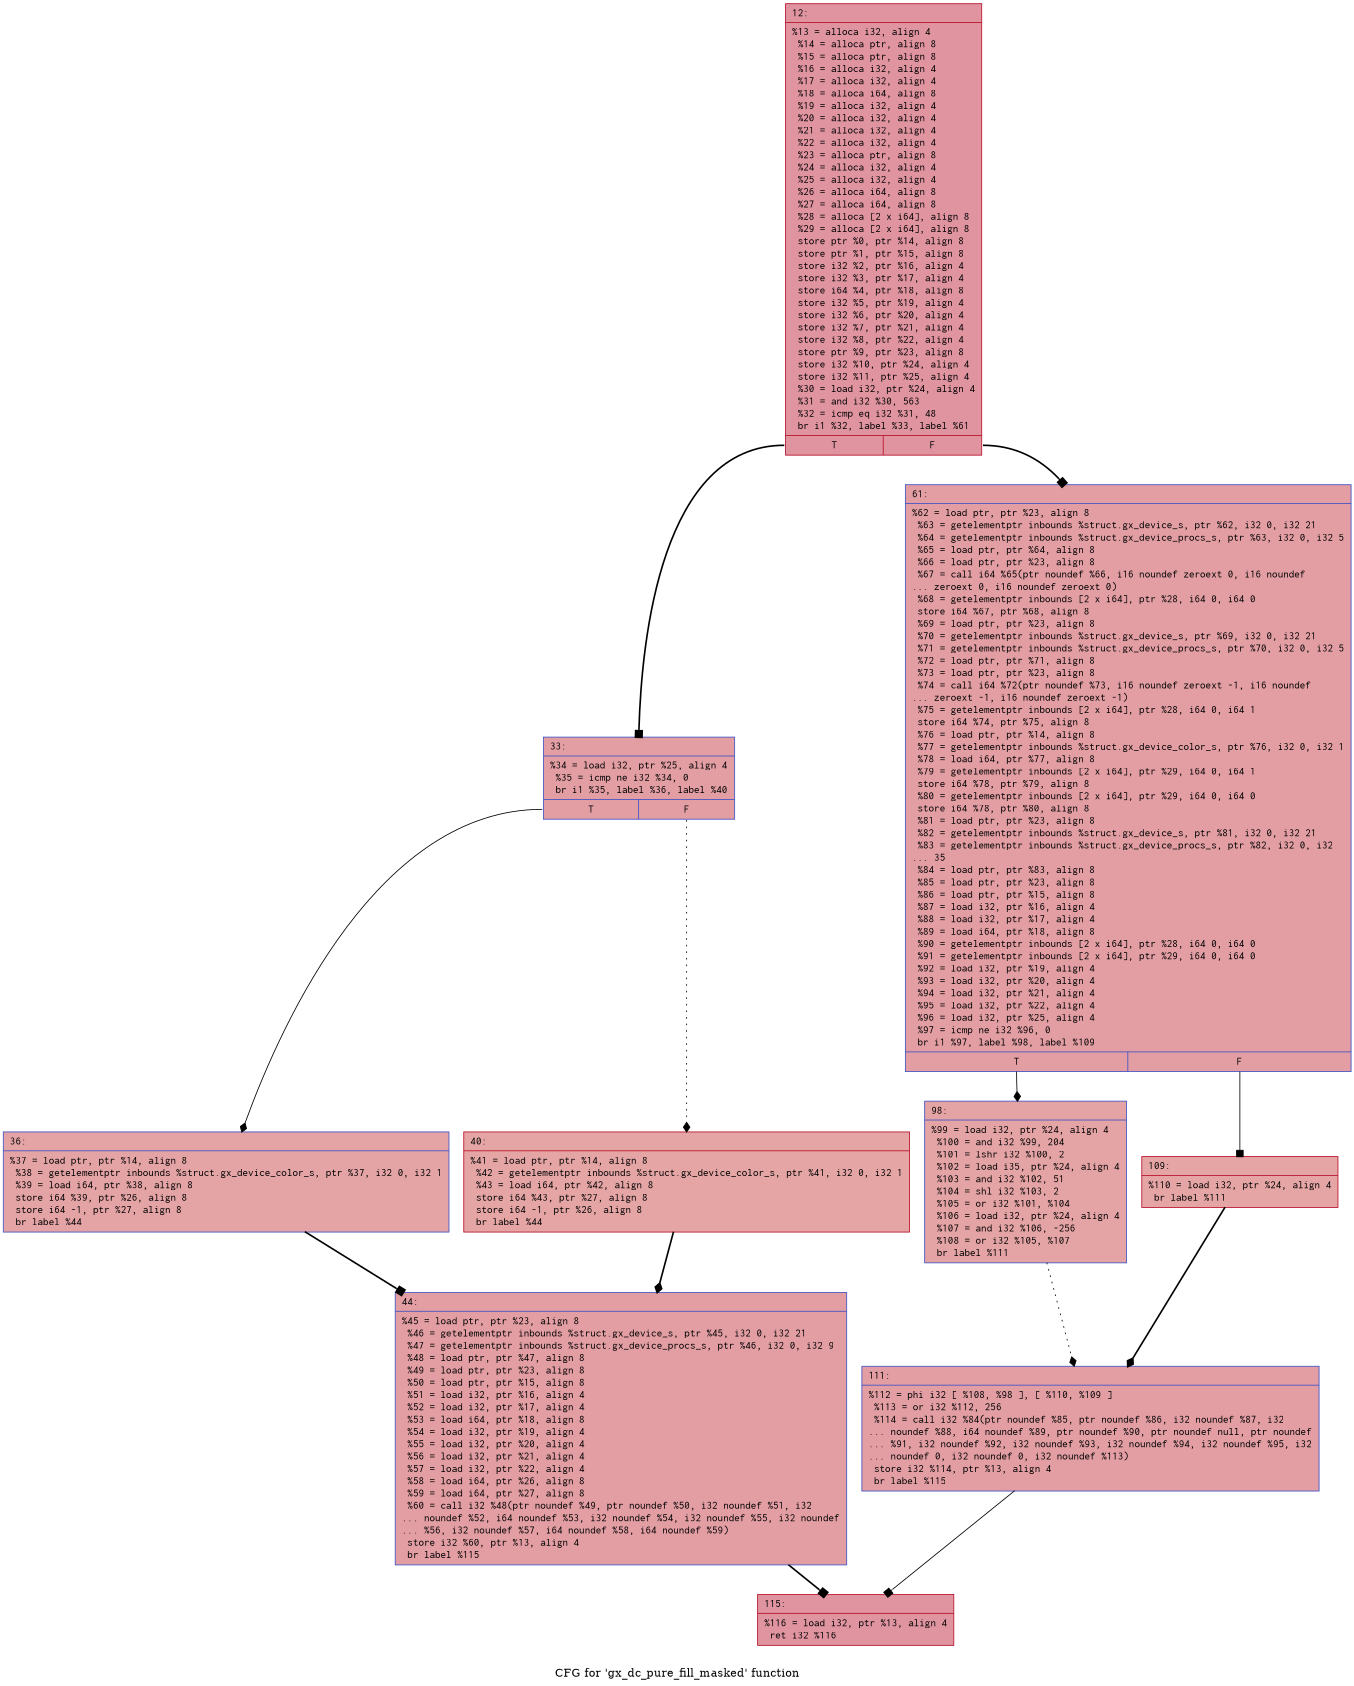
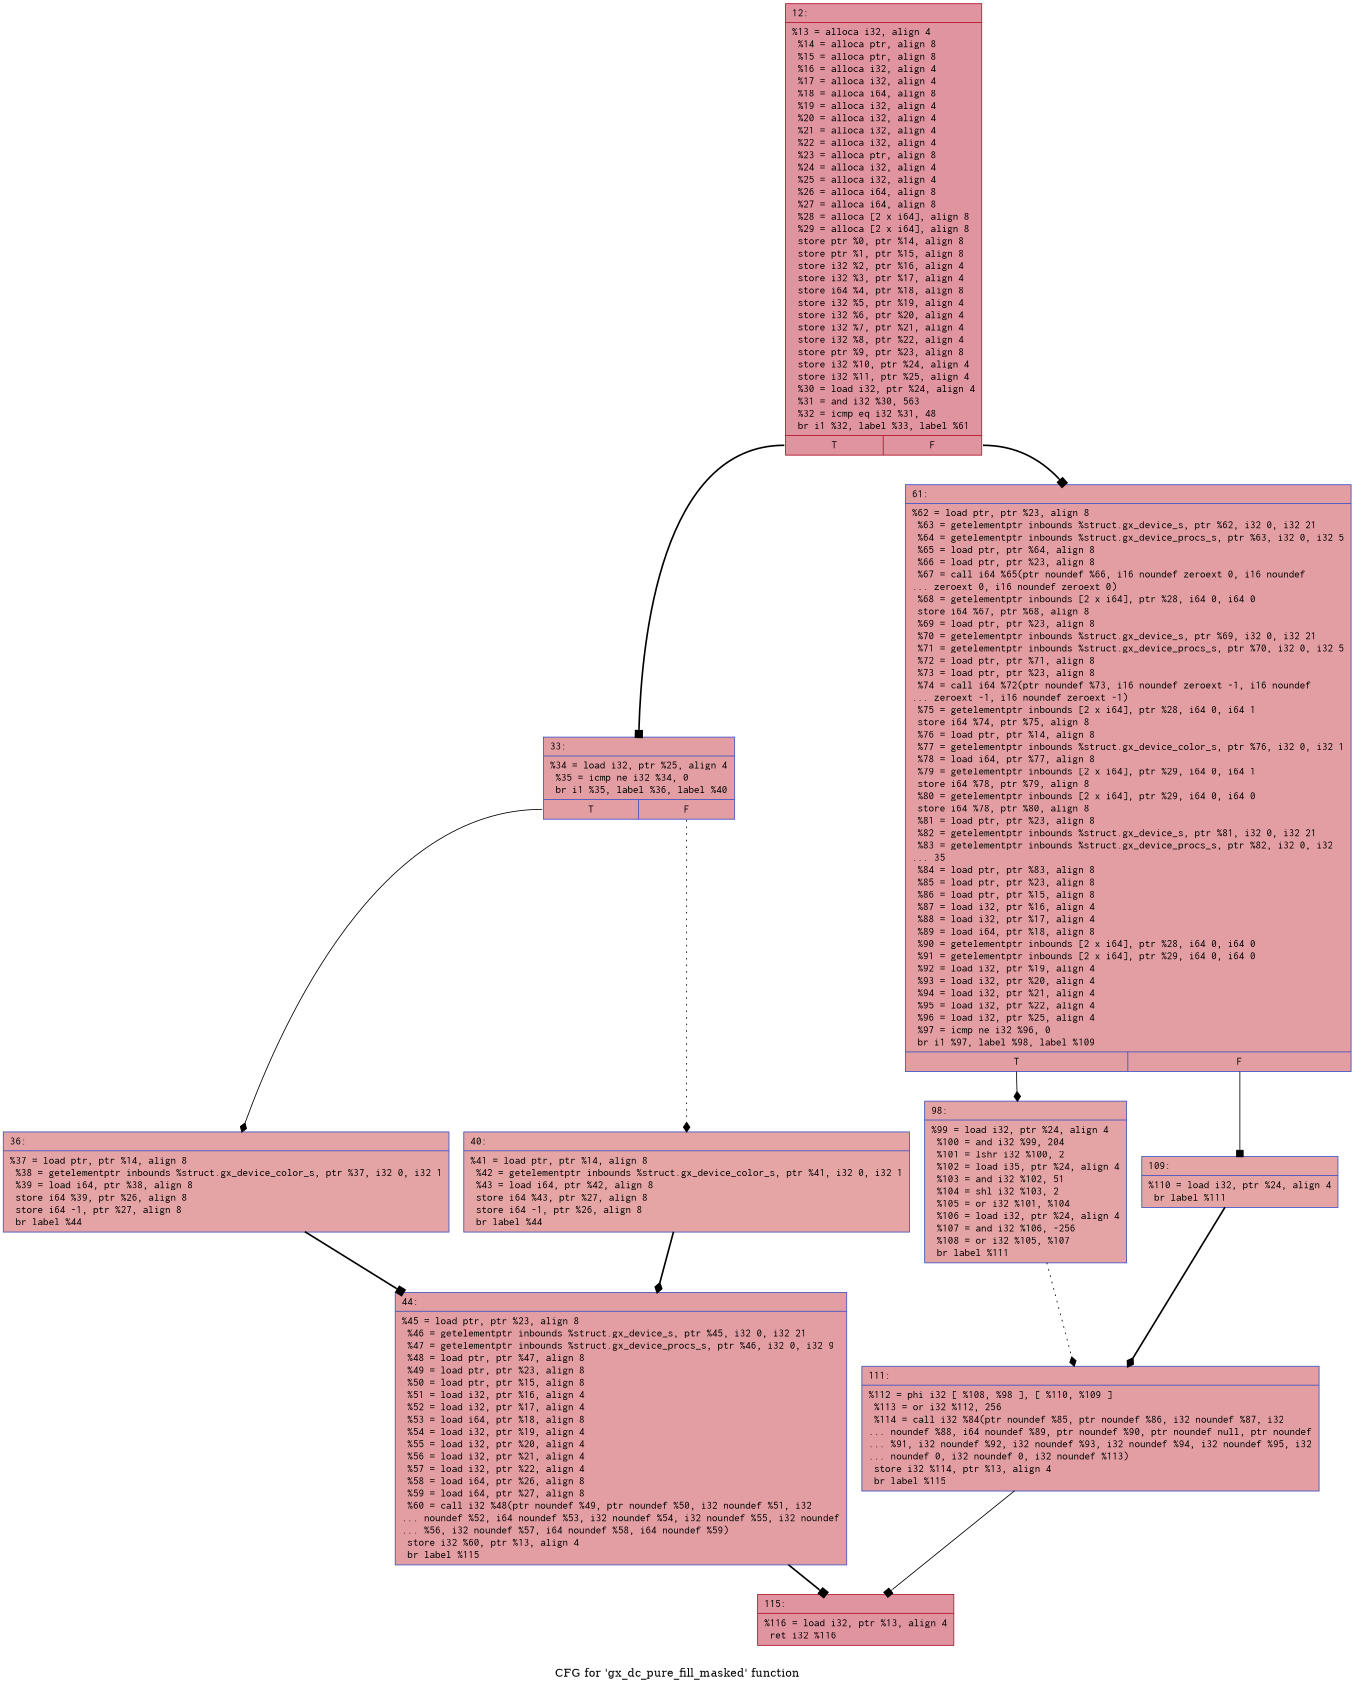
node "40:": color #b70d28ff -> #3d50c3ff
node "109:": color #b70d28ff -> #3d50c3ff
